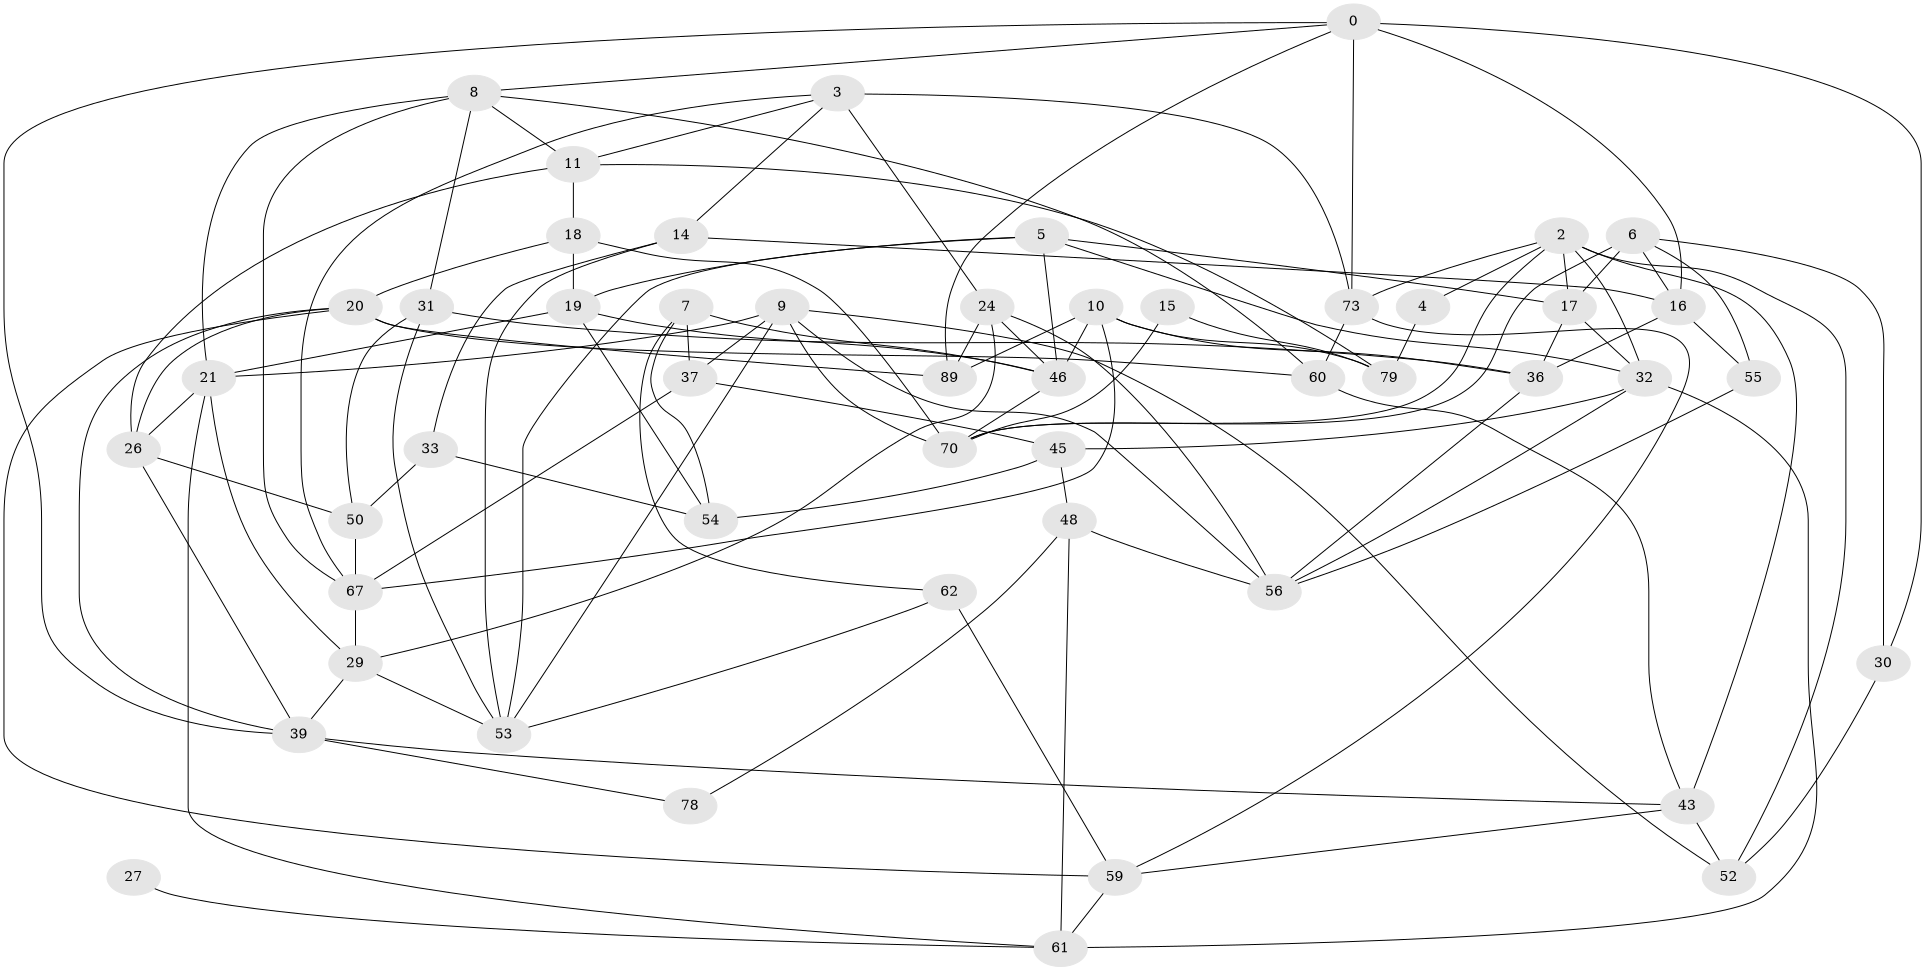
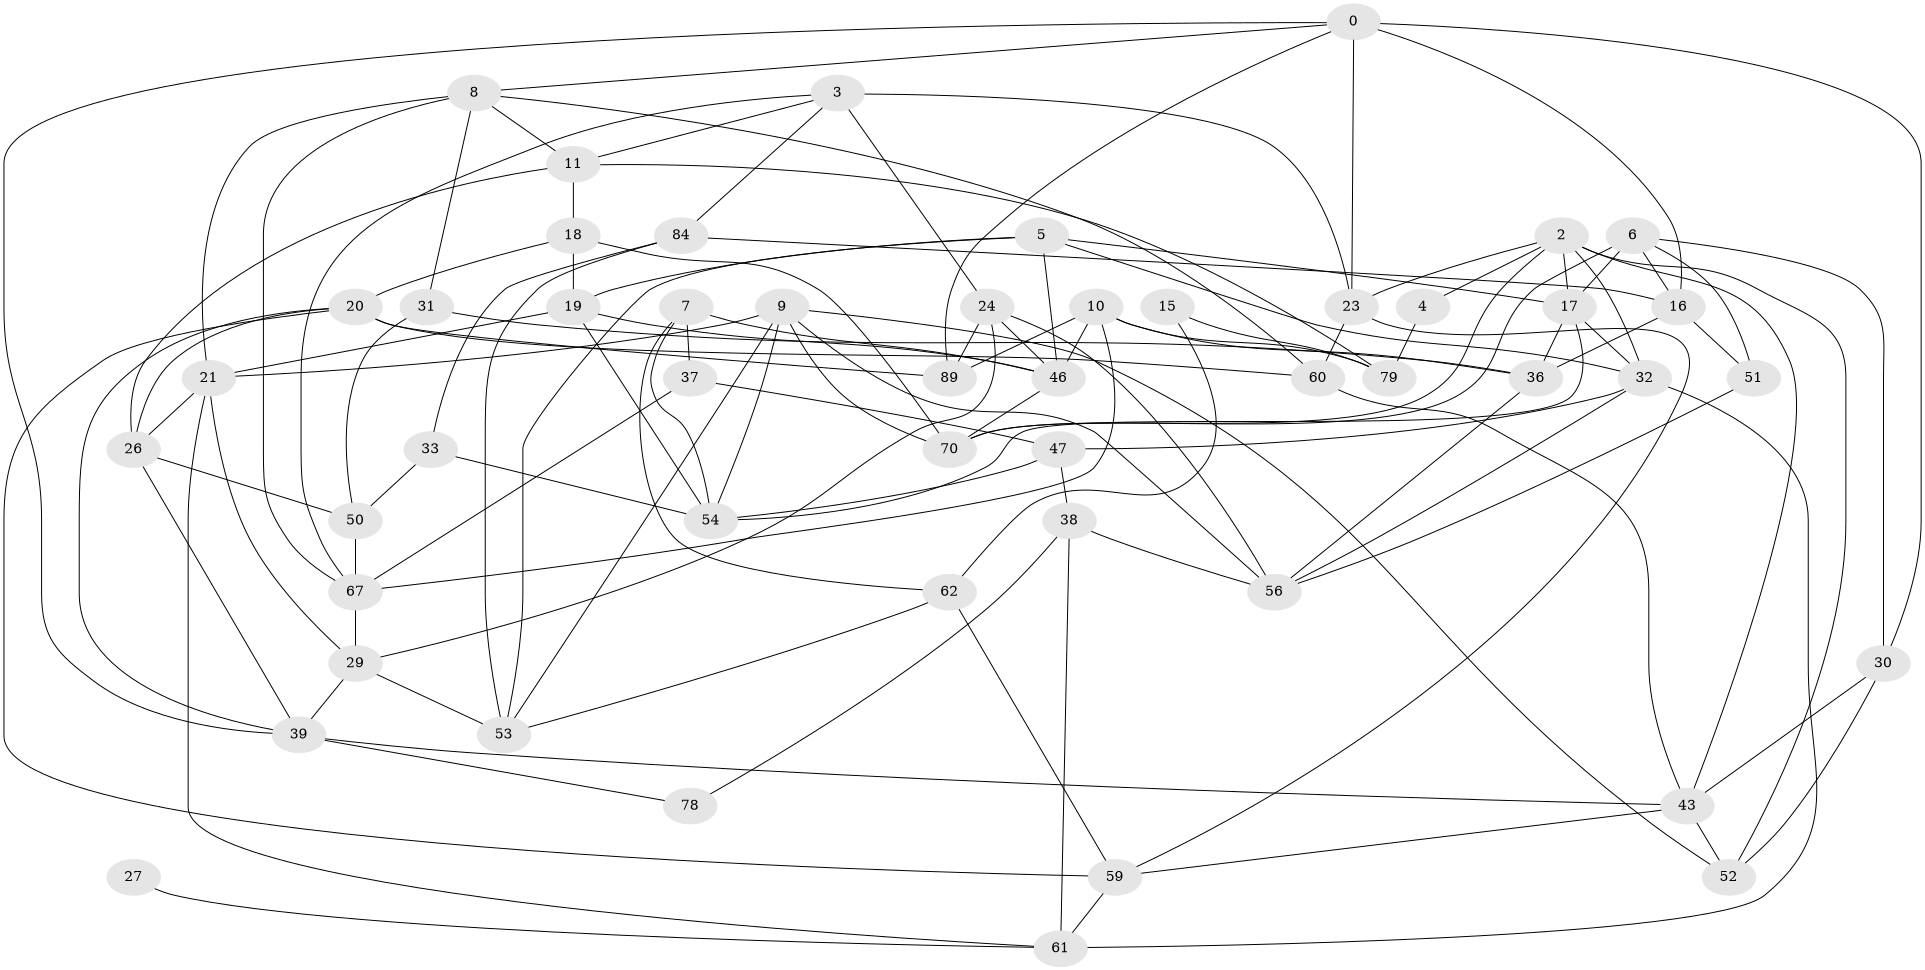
node "14": label "14" -> "84"
node "73": label "73" -> "23"
edge "9" -- "37": now "9" -- "54"
node "55": label "55" -> "51"
edge "15" -- "70": now "15" -- "62"
edge "17" -- "54": added
node "45": label "45" -> "47"
node "48": label "48" -> "38"
edge "31" -- "53": removed
edge "30" -- "43": added
